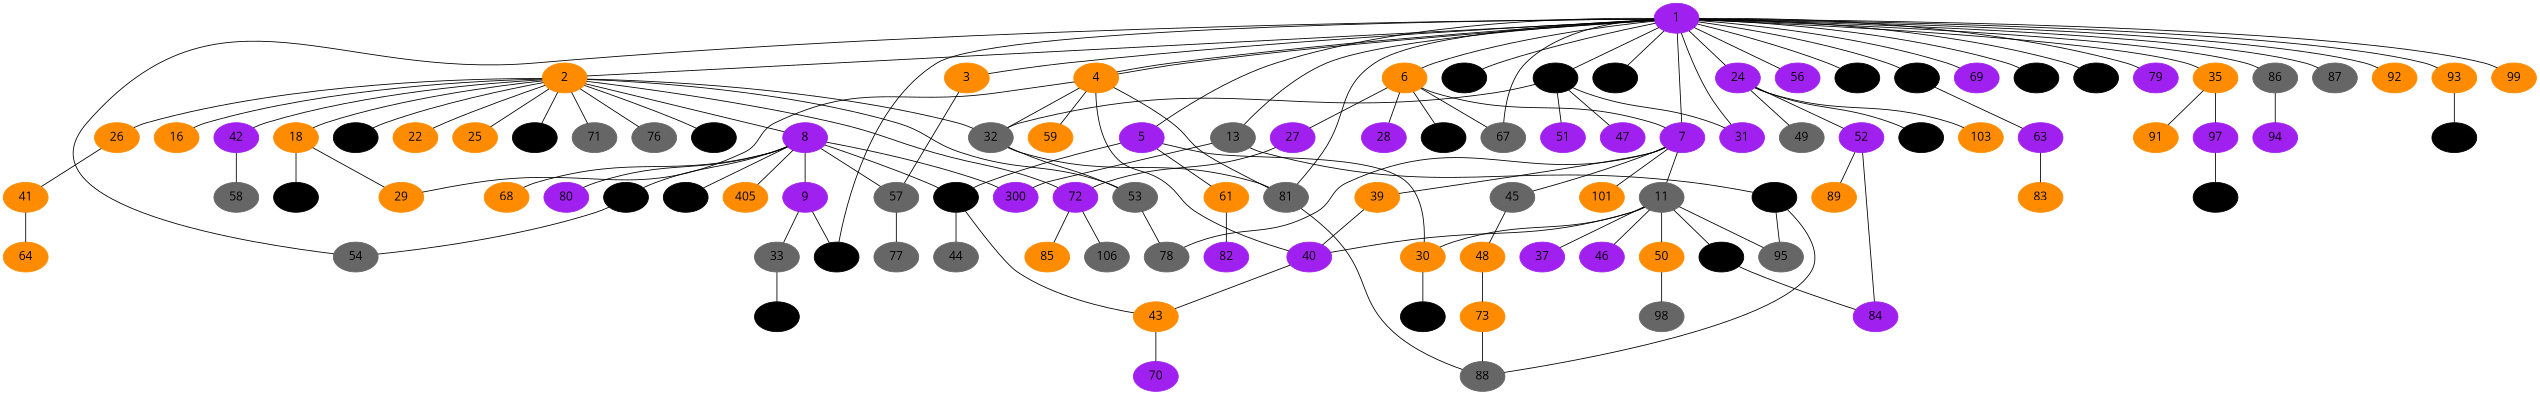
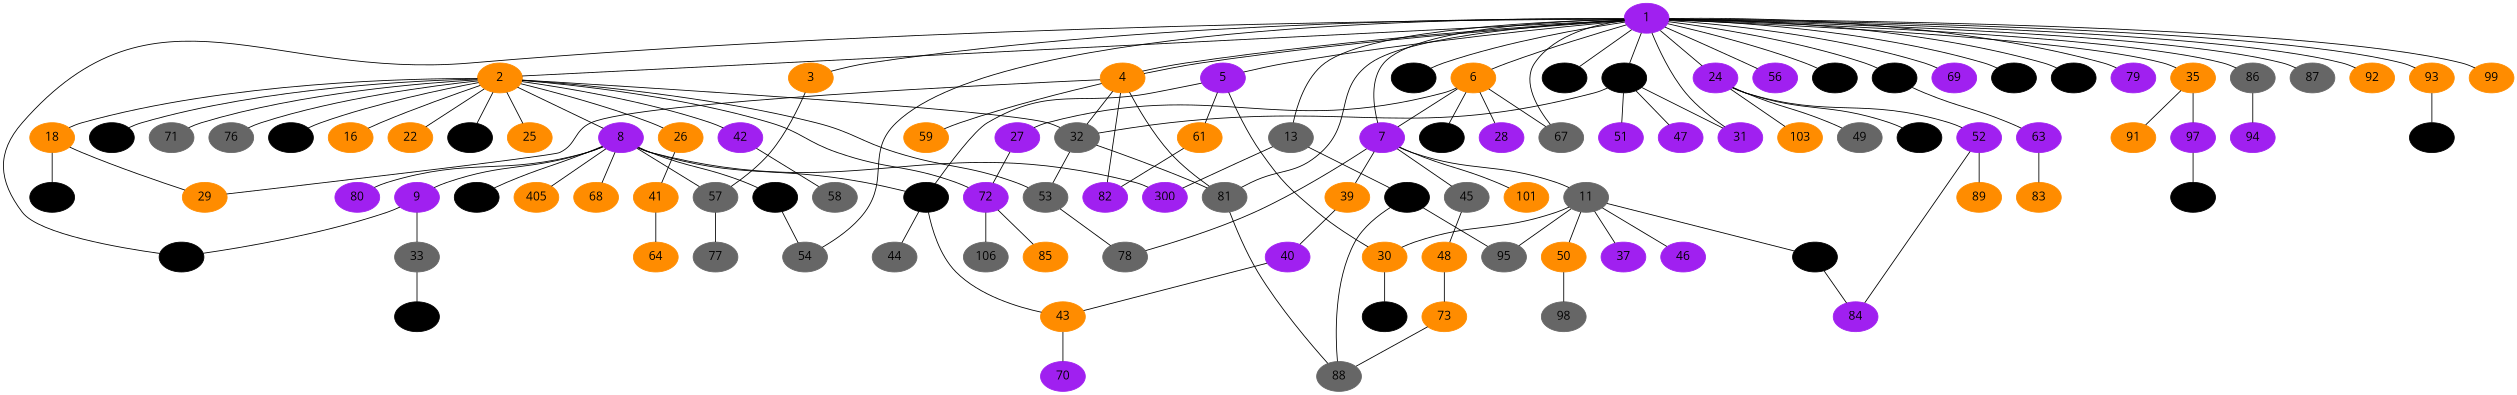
edge "4" -- "40": now "4" -- "82"
edge "11" -- "40": removed
